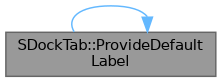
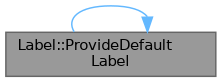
node "SDockTab::ProvideDefault Label": label "SDockTab::ProvideDefault Label" -> "Label::ProvideDefault Label"
